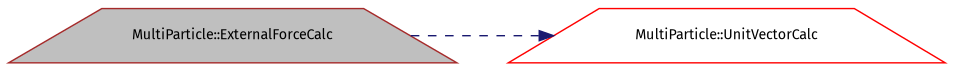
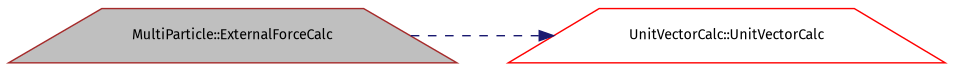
node "MultiParticle::UnitVectorCalc": label "MultiParticle::UnitVectorCalc" -> "UnitVectorCalc::UnitVectorCalc"
